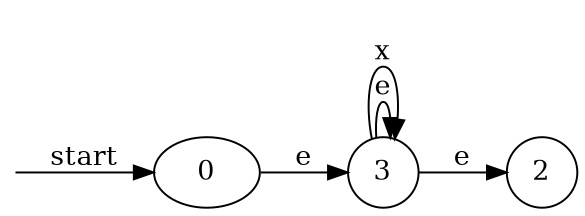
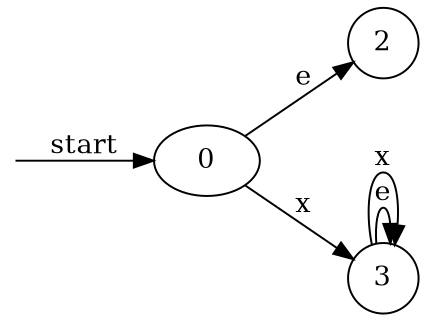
edge "0" -> "3": label "e" -> "x"
edge "3" -> "2": now "0" -> "2"
